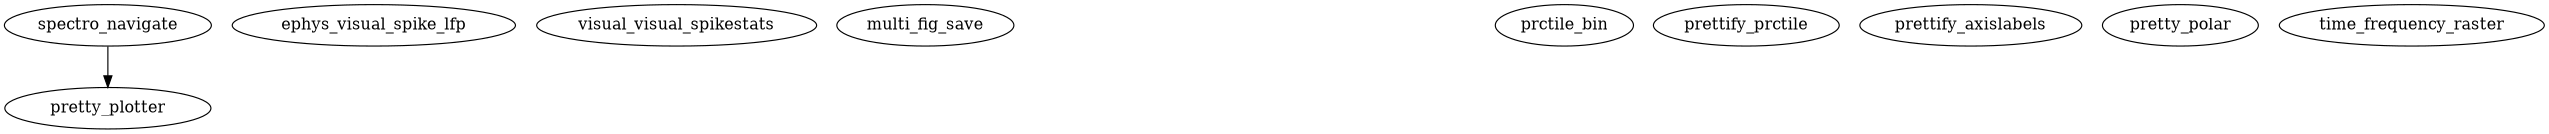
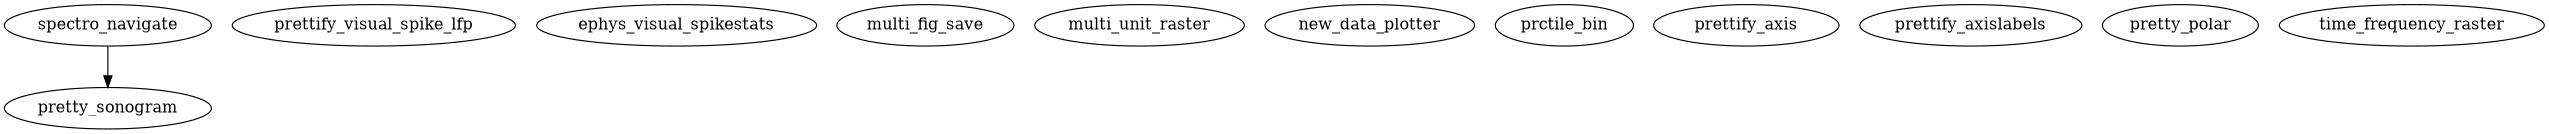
node "ephys_visual_spike_lfp": label "ephys_visual_spike_lfp" -> "prettify_visual_spike_lfp"
node "visual_visual_spikestats": label "visual_visual_spikestats" -> "ephys_visual_spikestats"
node "multi_unit_raster": added
node "new_data_plotter": added
node "prettify_prctile": label "prettify_prctile" -> "prettify_axis"
node "pretty_plotter": label "pretty_plotter" -> "pretty_sonogram"
